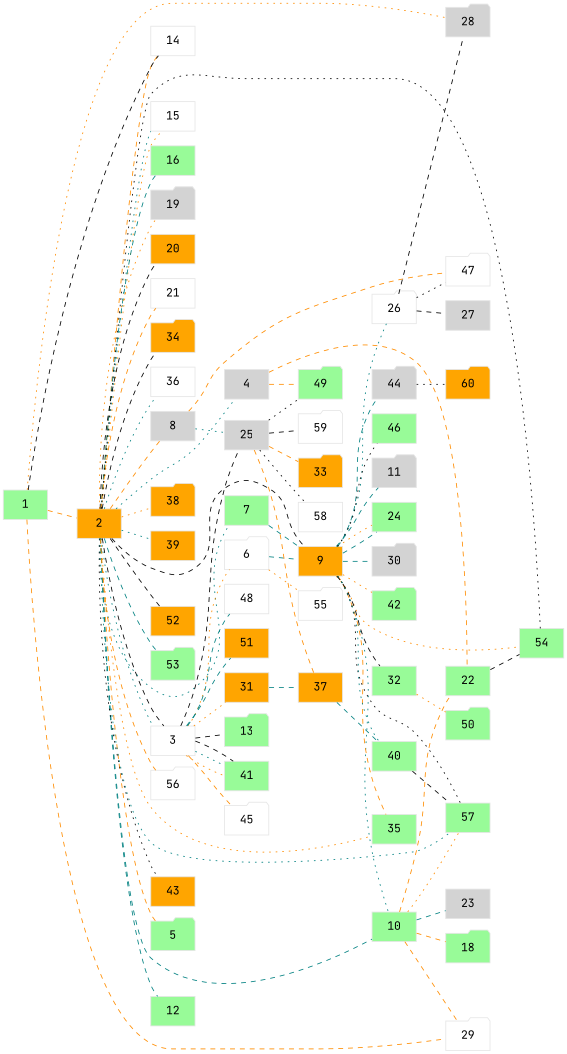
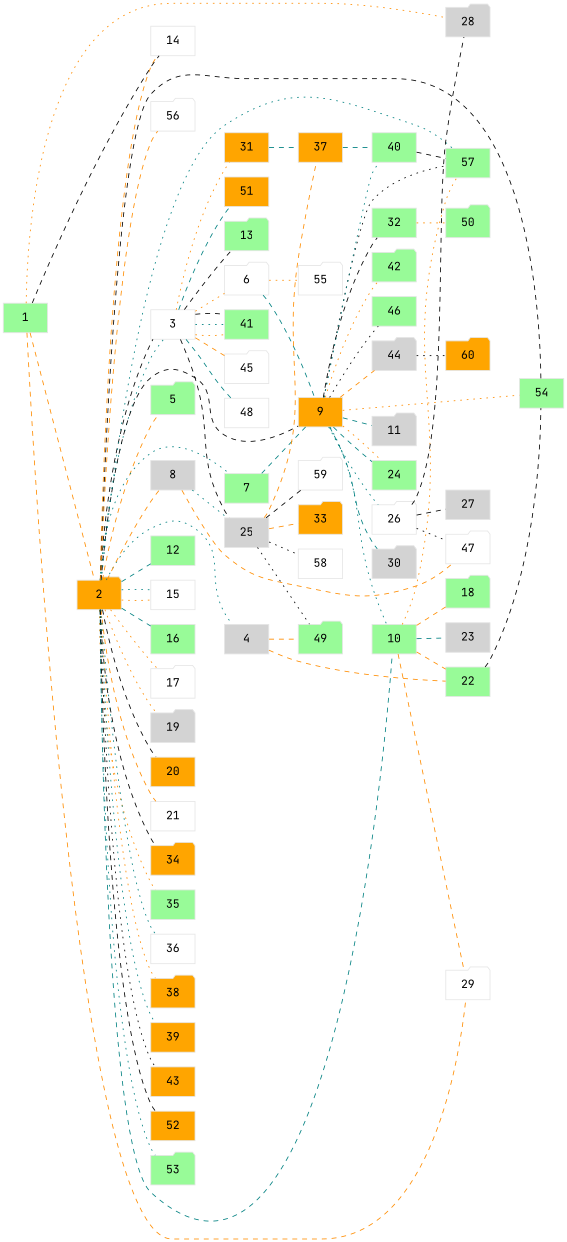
edge "2" -- "54": style dotted -> dashed
edge "44" -- "9": color teal -> darkorange
node "2": shape box -> folder
edge "2" -- "53": style dashed -> dotted
node "17": added
edge "9" -- "35": removed
